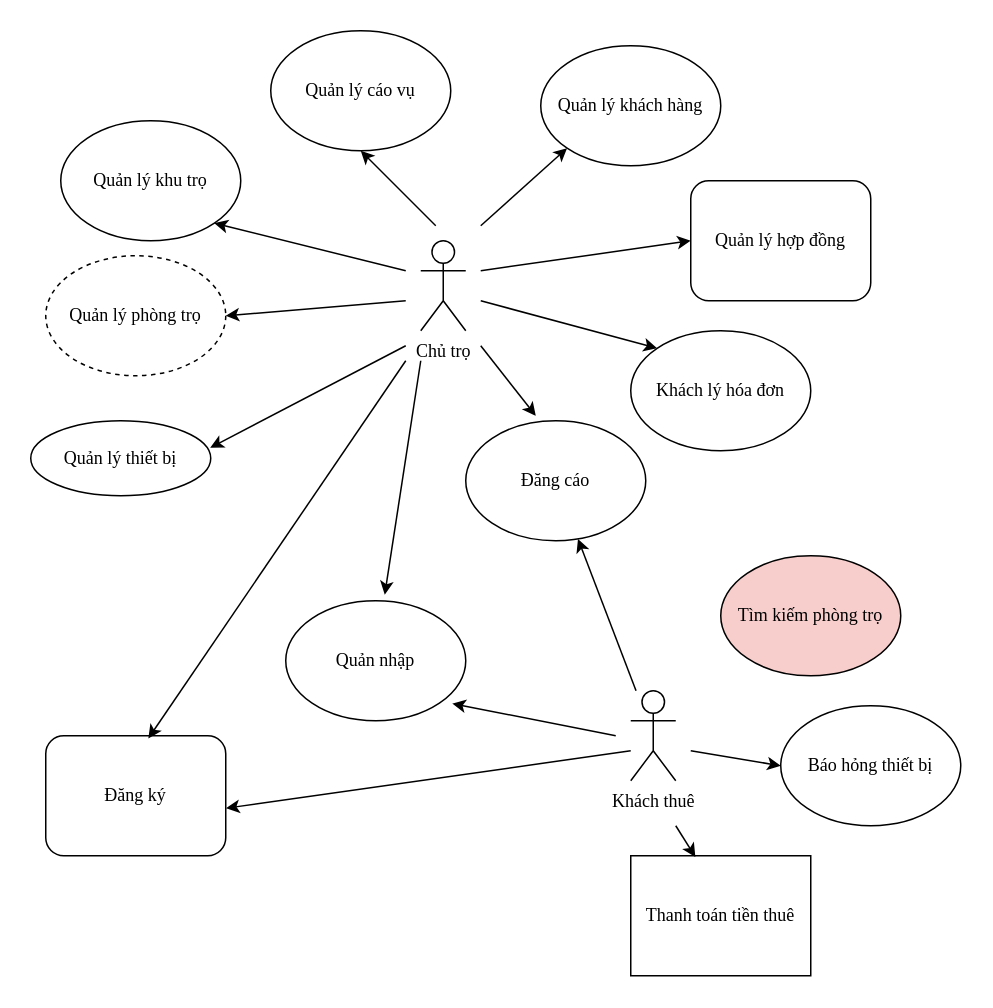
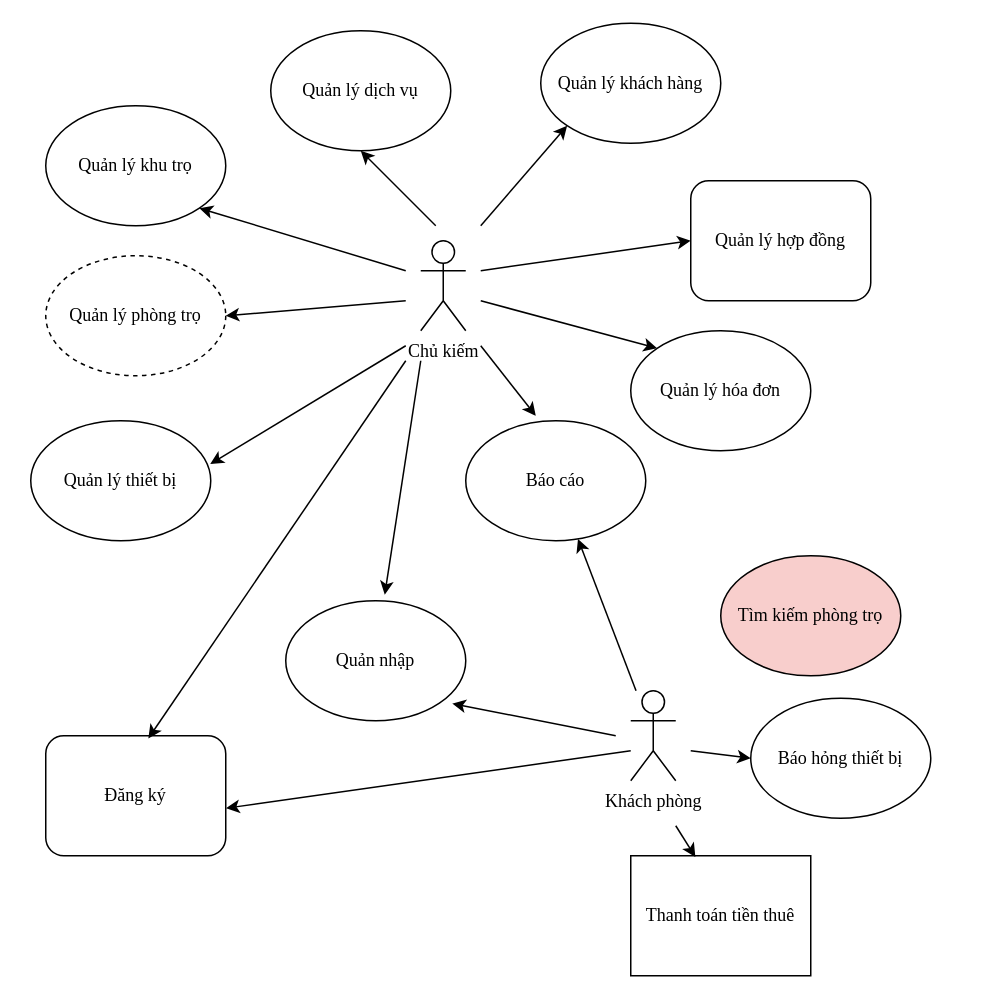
node "Quản lý cáo vụ": label "Quản lý cáo vụ" -> "Quản lý dịch vụ"
node "Quản lý khách hàng": moved (631, 106) -> (631, 83)
node "Quản lý khu trọ": moved (151, 181) -> (136, 166)
node "Chủ trọ": label "Chủ trọ" -> "Chủ kiếm"
node "Khách lý hóa đơn": label "Khách lý hóa đơn" -> "Quản lý hóa đơn"
node "Quản lý thiết bị": size 180x75 -> 180x120
node "Đăng cáo": label "Đăng cáo" -> "Báo cáo"
node "Báo hỏng thiết bị": moved (871, 766) -> (841, 758)
node "Khách thuê": label "Khách thuê" -> "Khách phòng"
